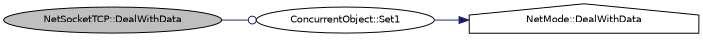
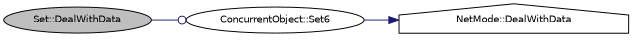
node "NetSocketTCP::DealWithData": label "NetSocketTCP::DealWithData" -> "Set::DealWithData"
node "ConcurrentObject::Set1": label "ConcurrentObject::Set1" -> "ConcurrentObject::Set6"
